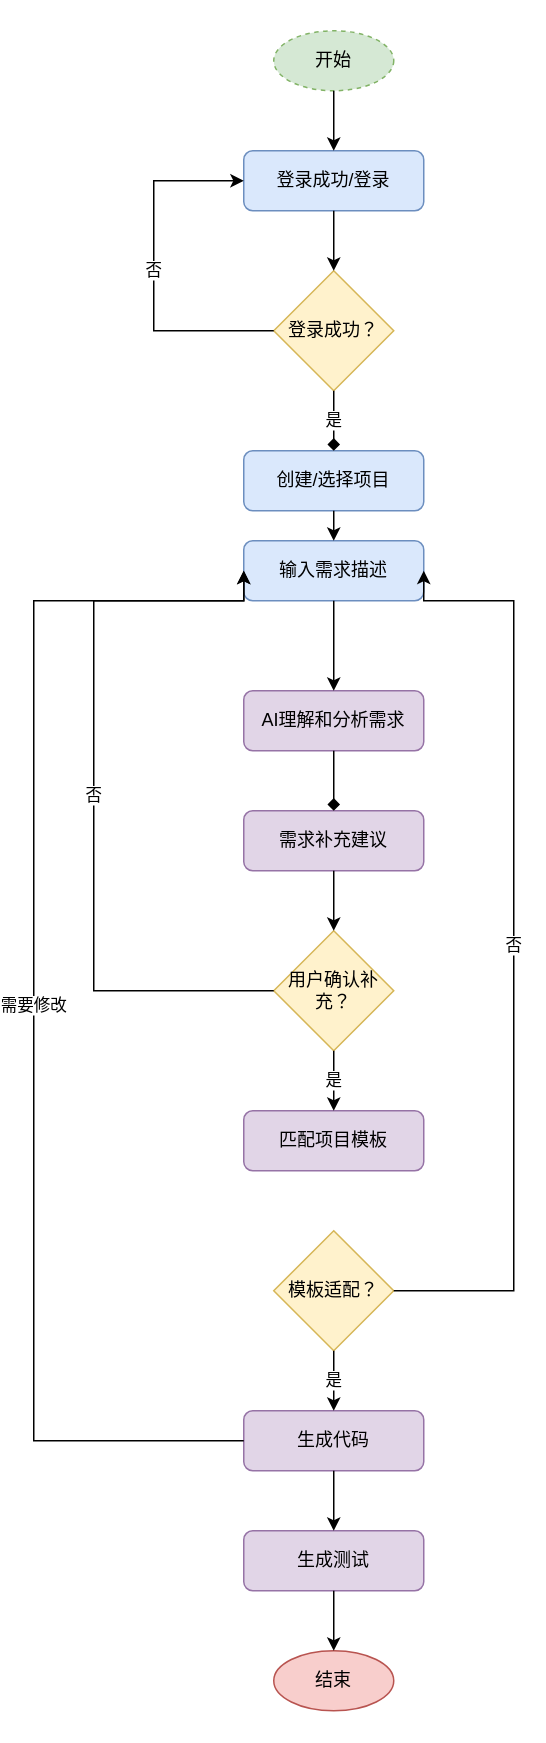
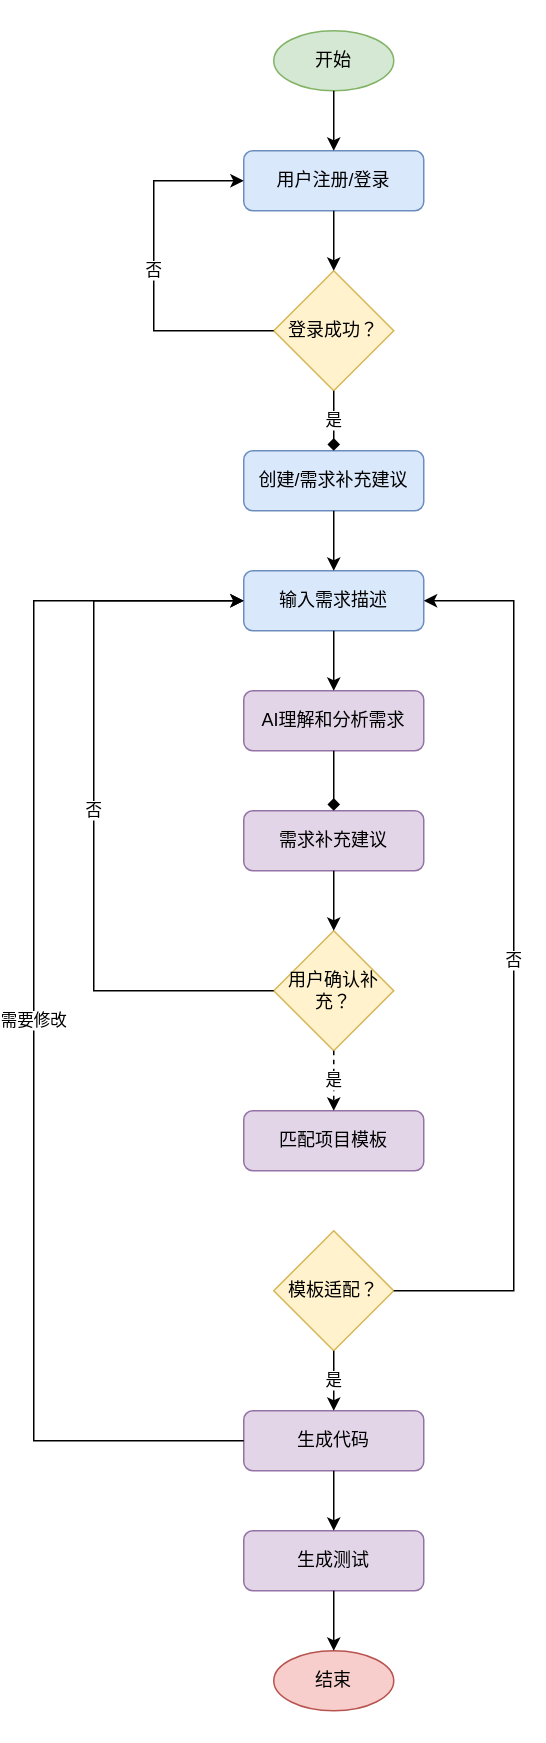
node "开始": style dashed -> solid
node "登录成功/登录": label "登录成功/登录" -> "用户注册/登录"
node "创建/选择项目": label "创建/选择项目" -> "创建/需求补充建议"
node "输入需求描述": moved (334, 571) -> (334, 601)
edge "用户确认补充？" -> "匹配项目模板": style solid -> dashed
